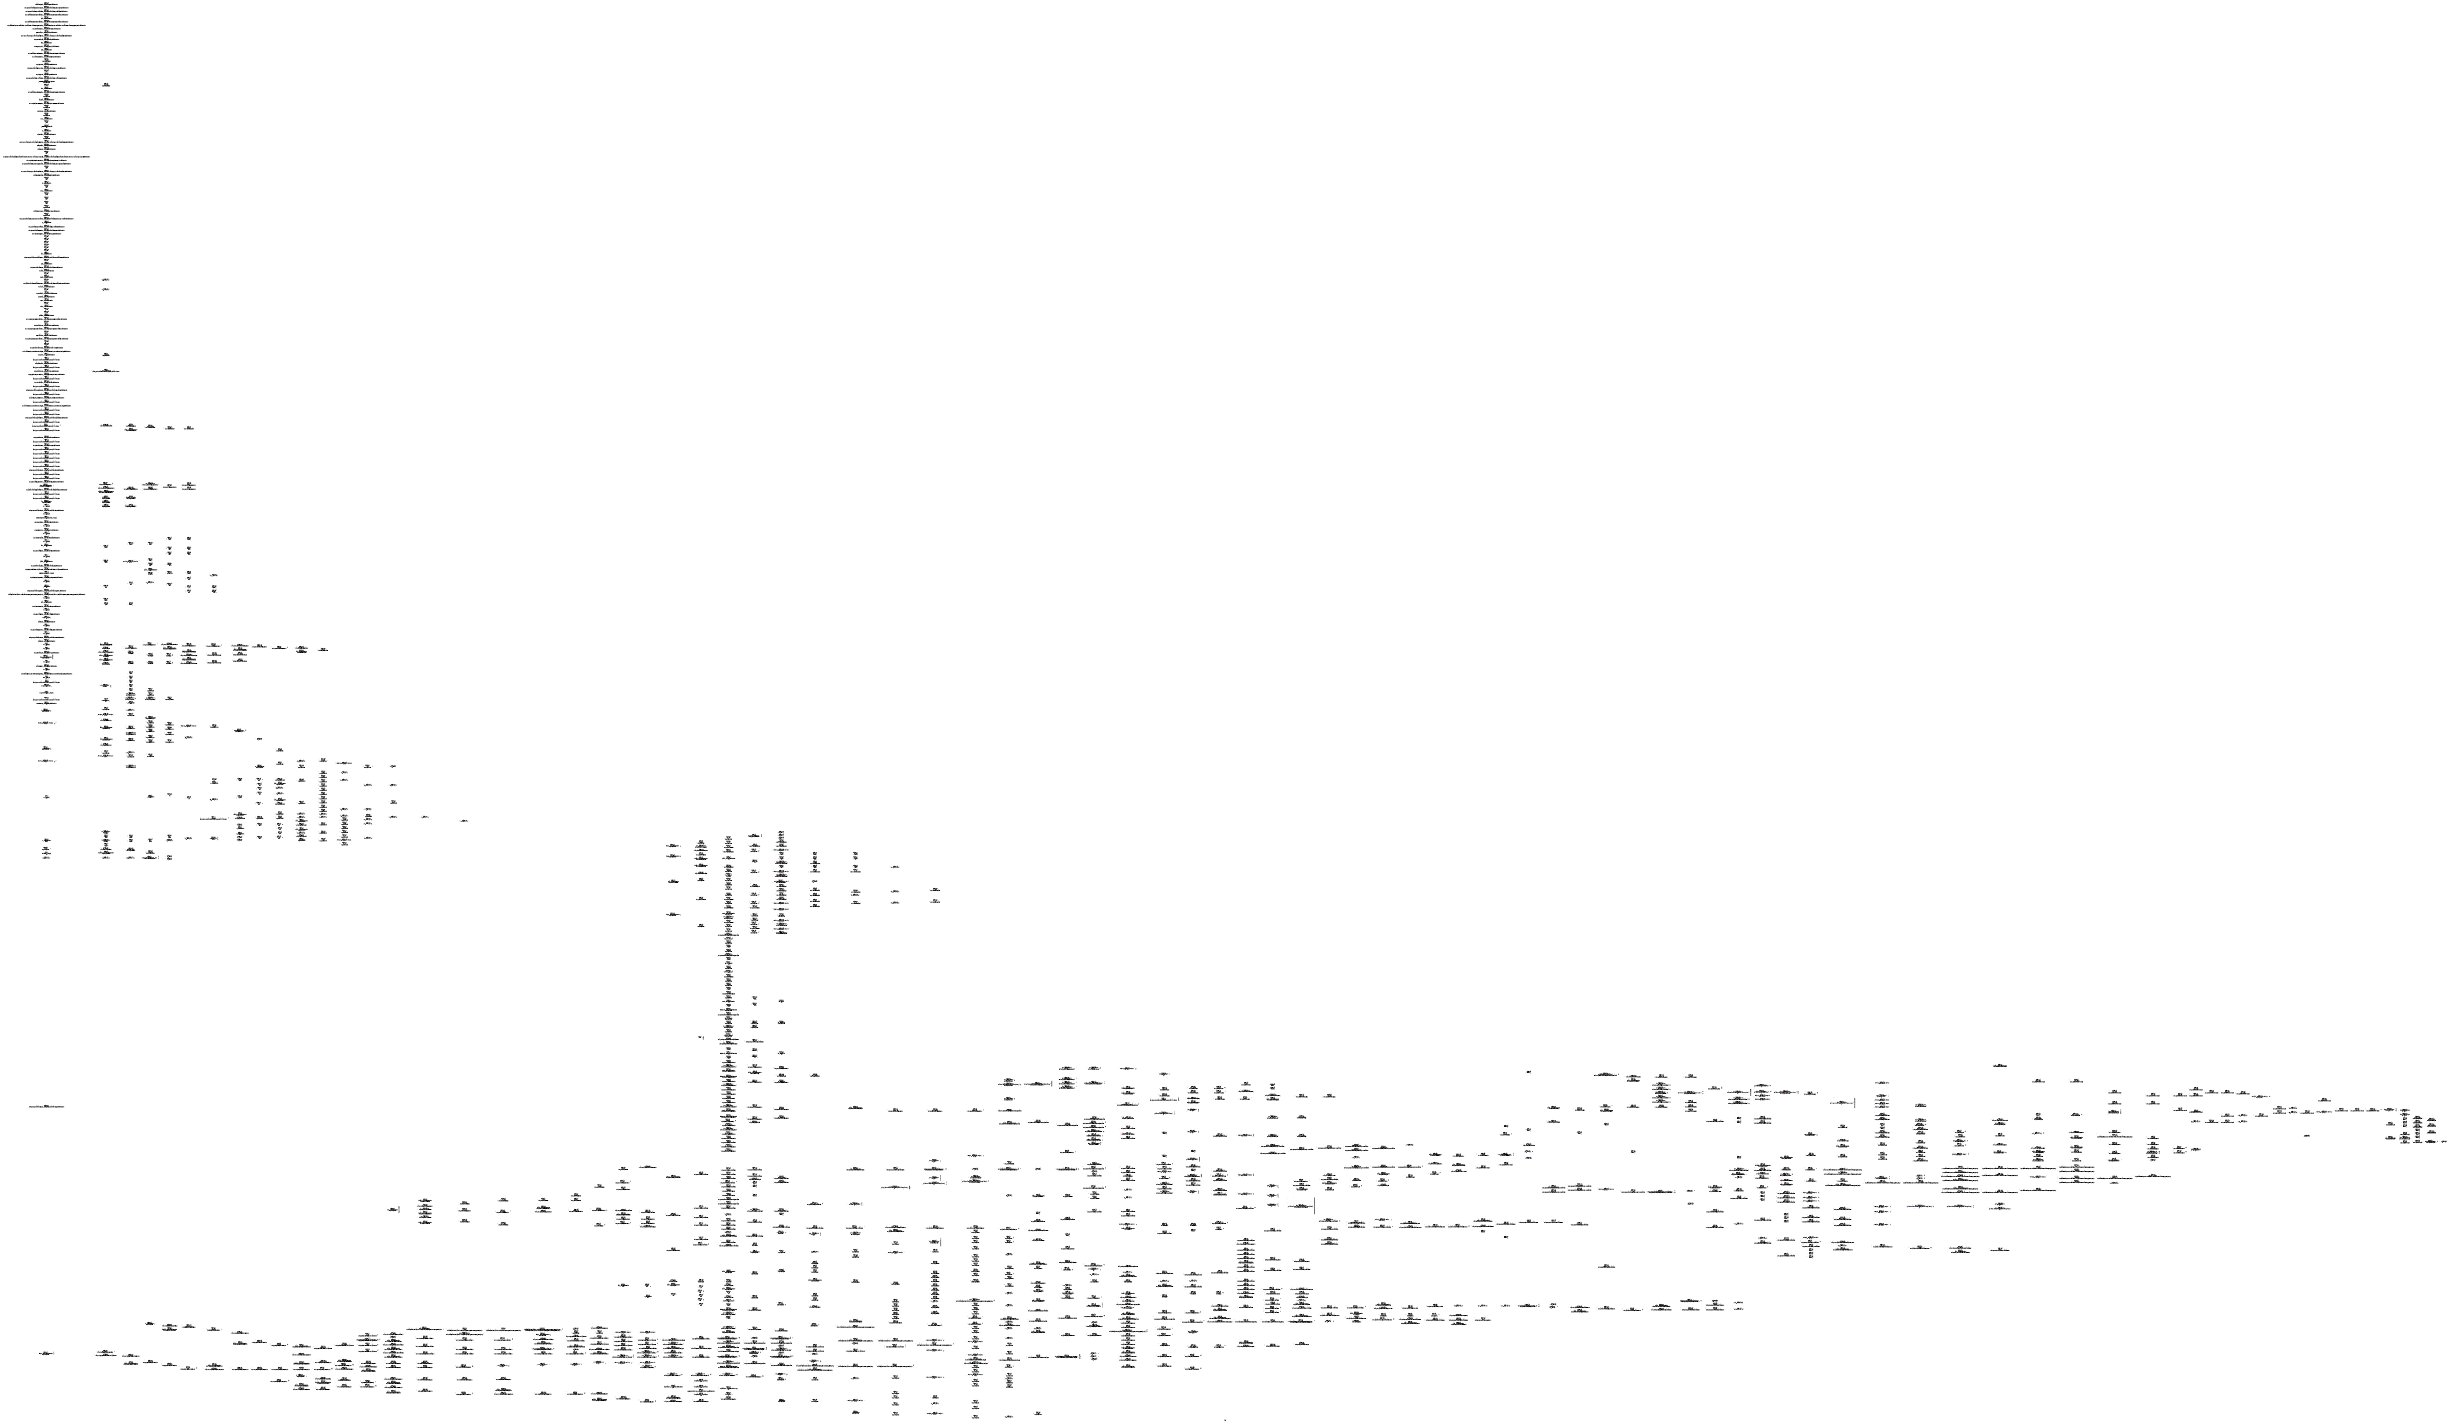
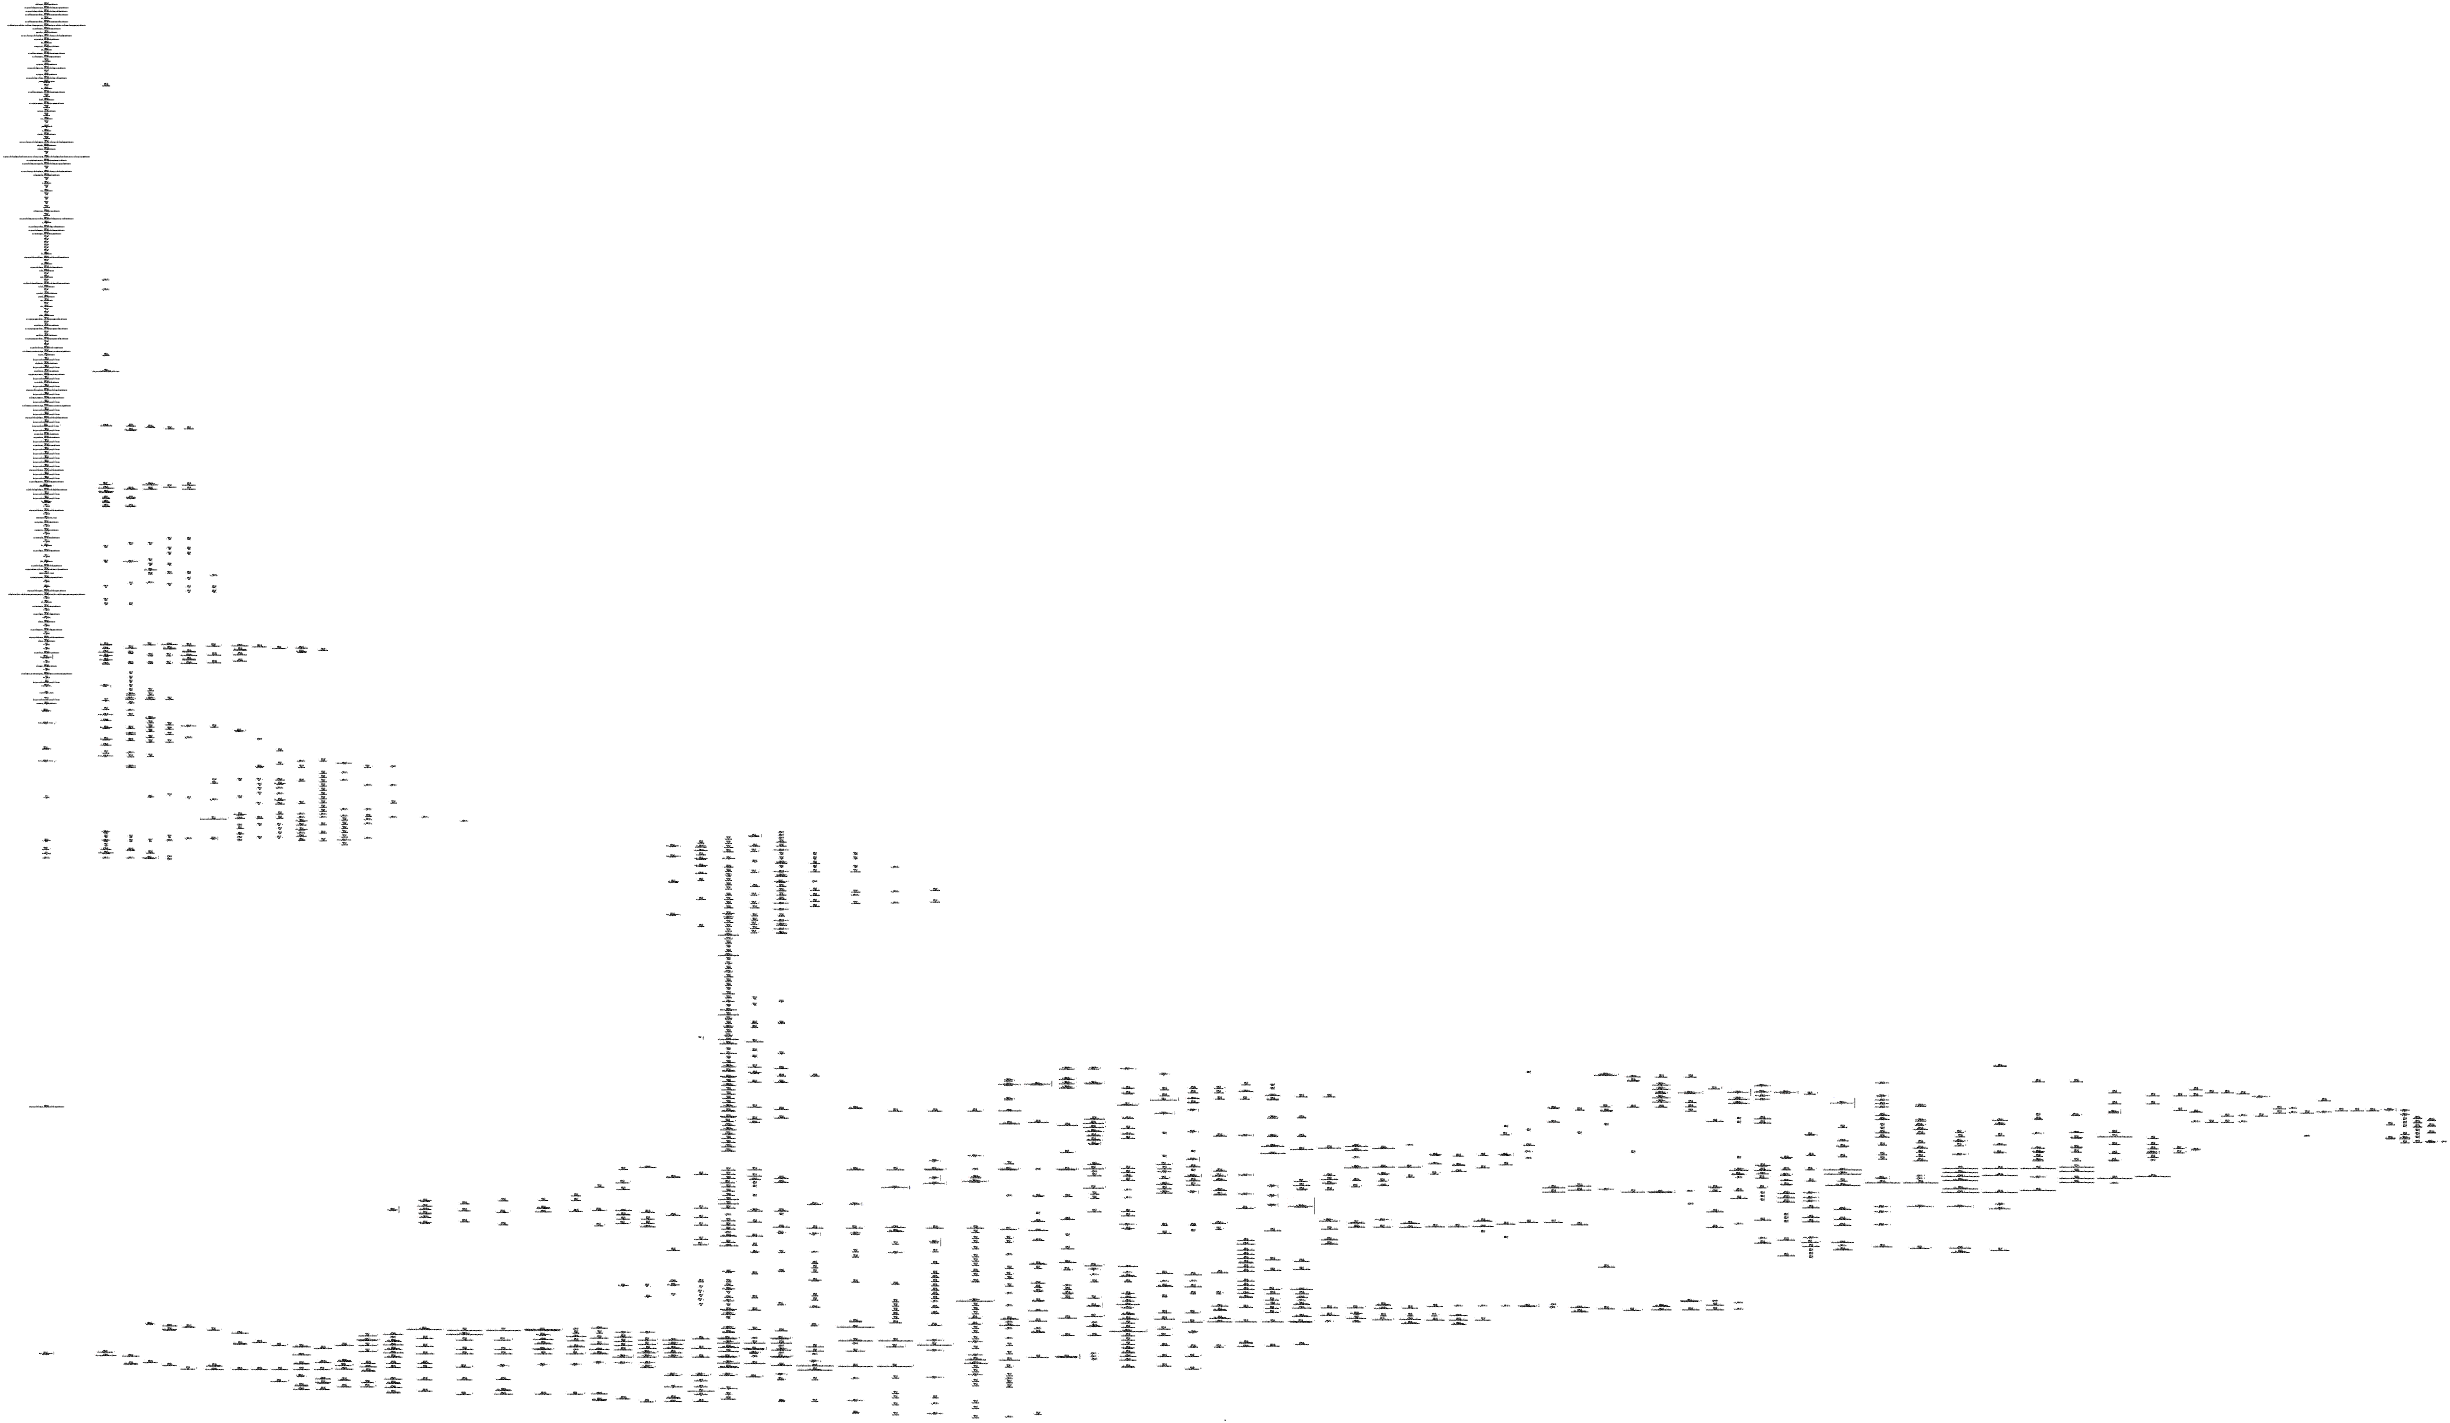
node "NodeID: 257": added
